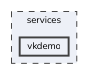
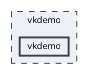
cluster "services": label "services" -> "vkdemo"
